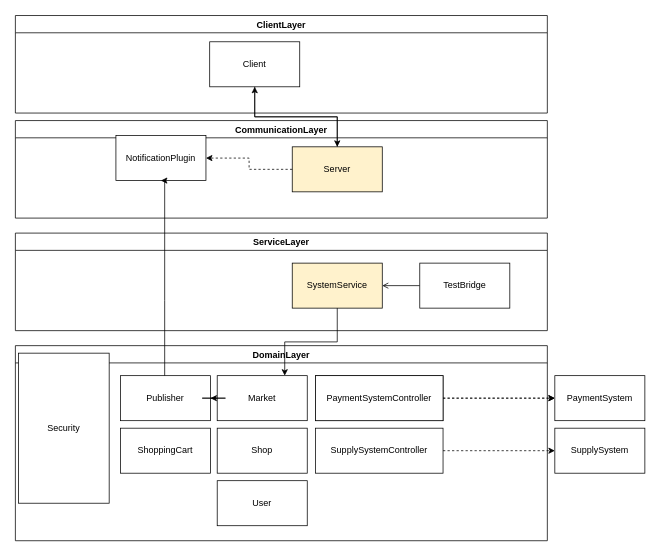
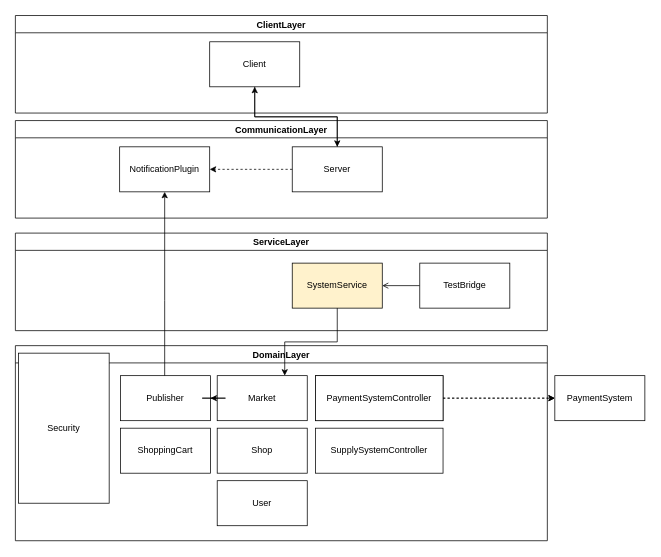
node "NotificationPlugin": moved (161, 158) -> (165, 169)
node "Server": fillcolor #fff2cc -> #ffffff
edge "SupplySystemController" -> "SupplySystem": removed
node "SupplySystem": removed
